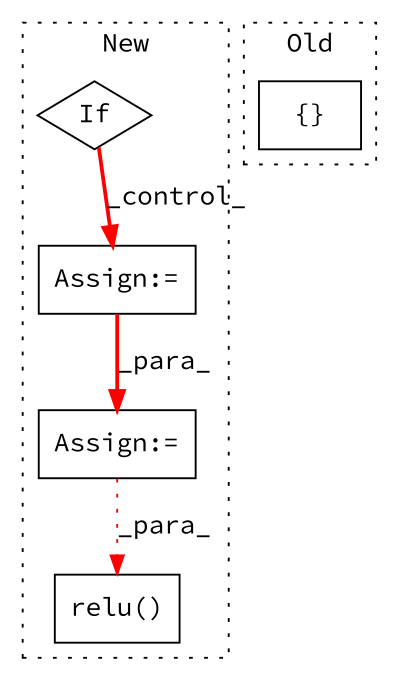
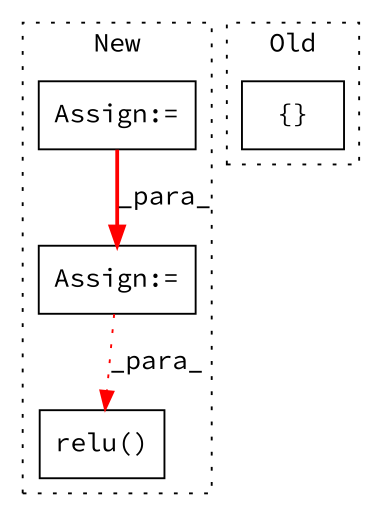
node "If": removed
